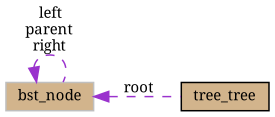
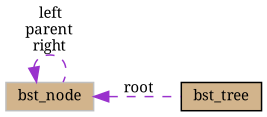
node "tree_tree": label "tree_tree" -> "bst_tree"
